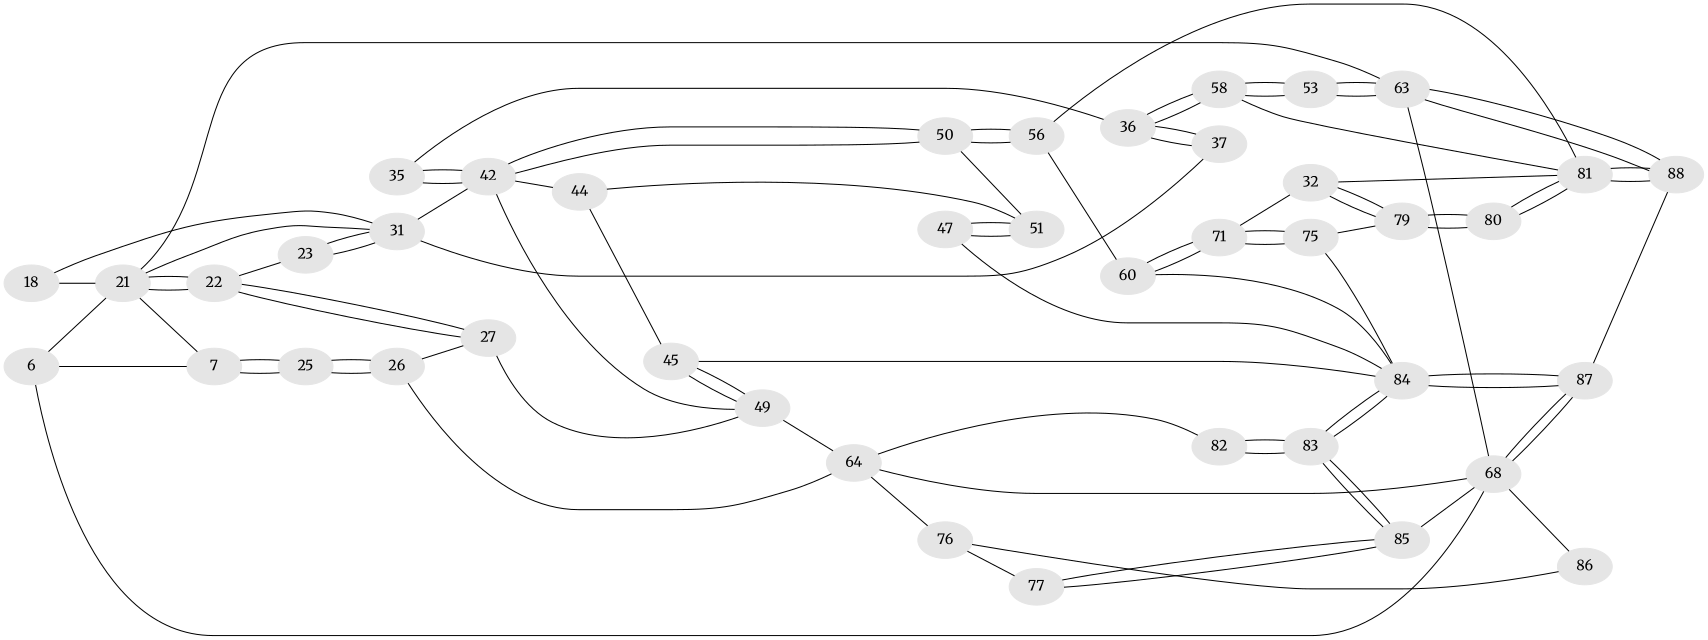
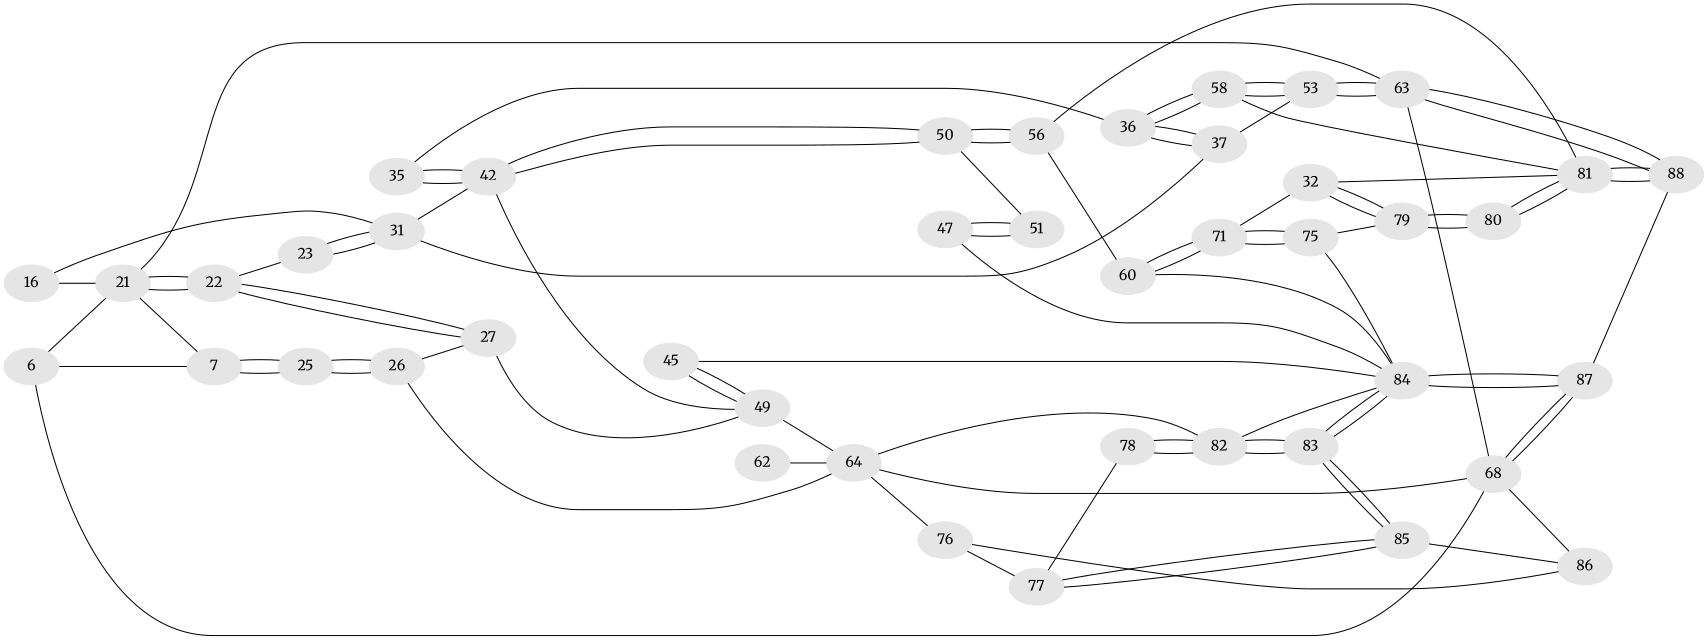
edge "53" -- "37": added
node "44": removed
edge "31" -- "21": removed
node "18": label "18" -> "16"
edge "84" -- "82": added
node "78": added
node "62": added
edge "68" -- "85": now "86" -- "85"
